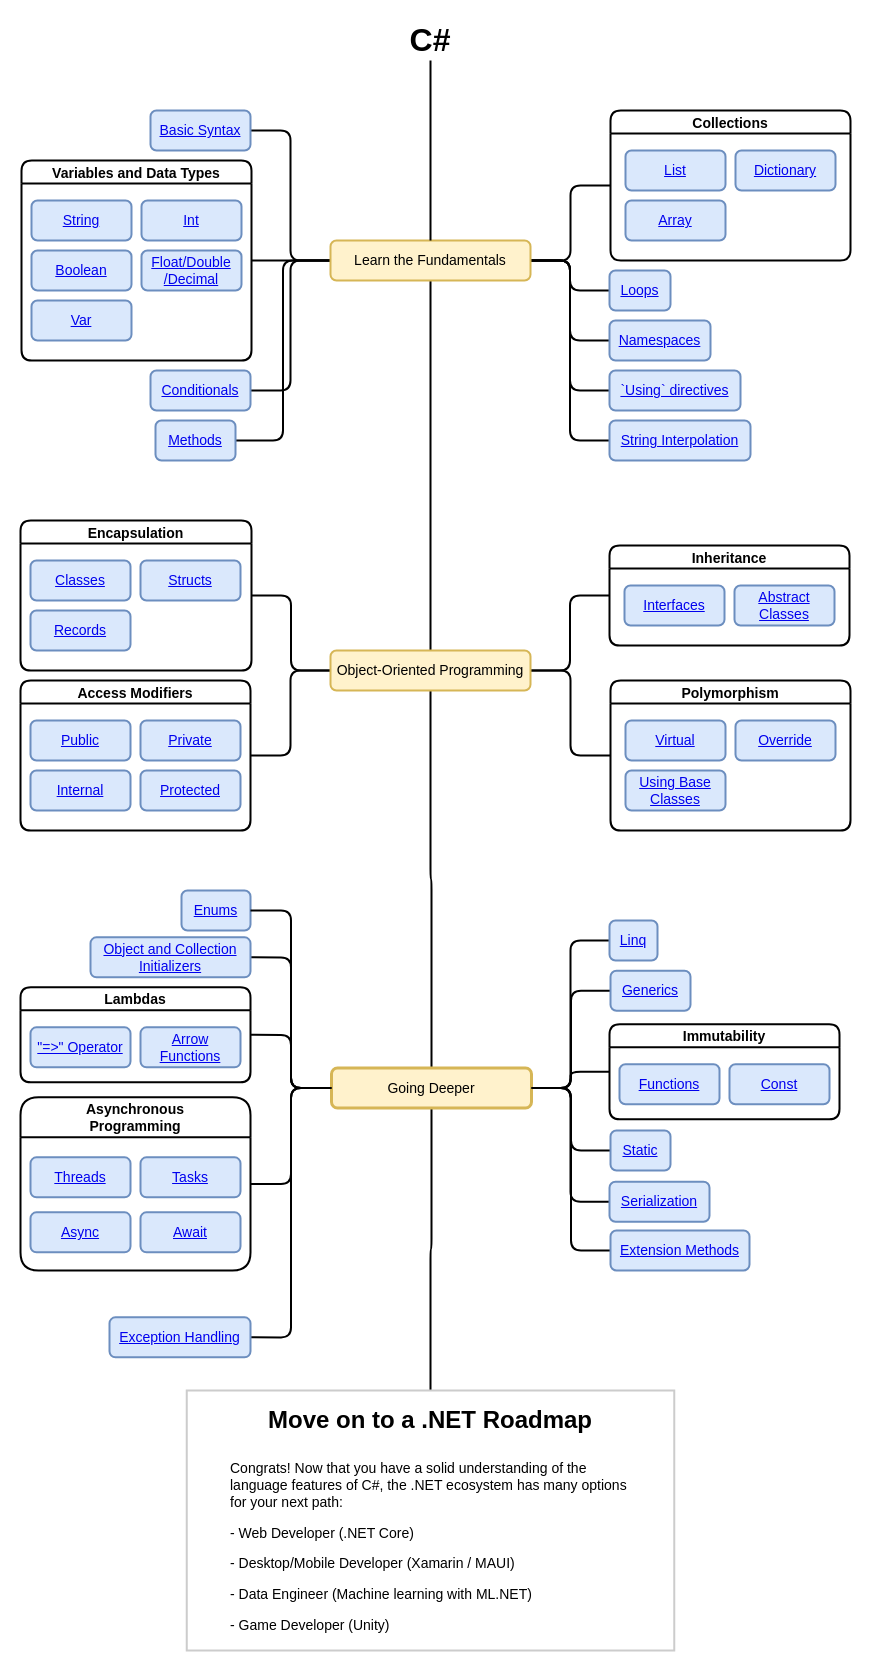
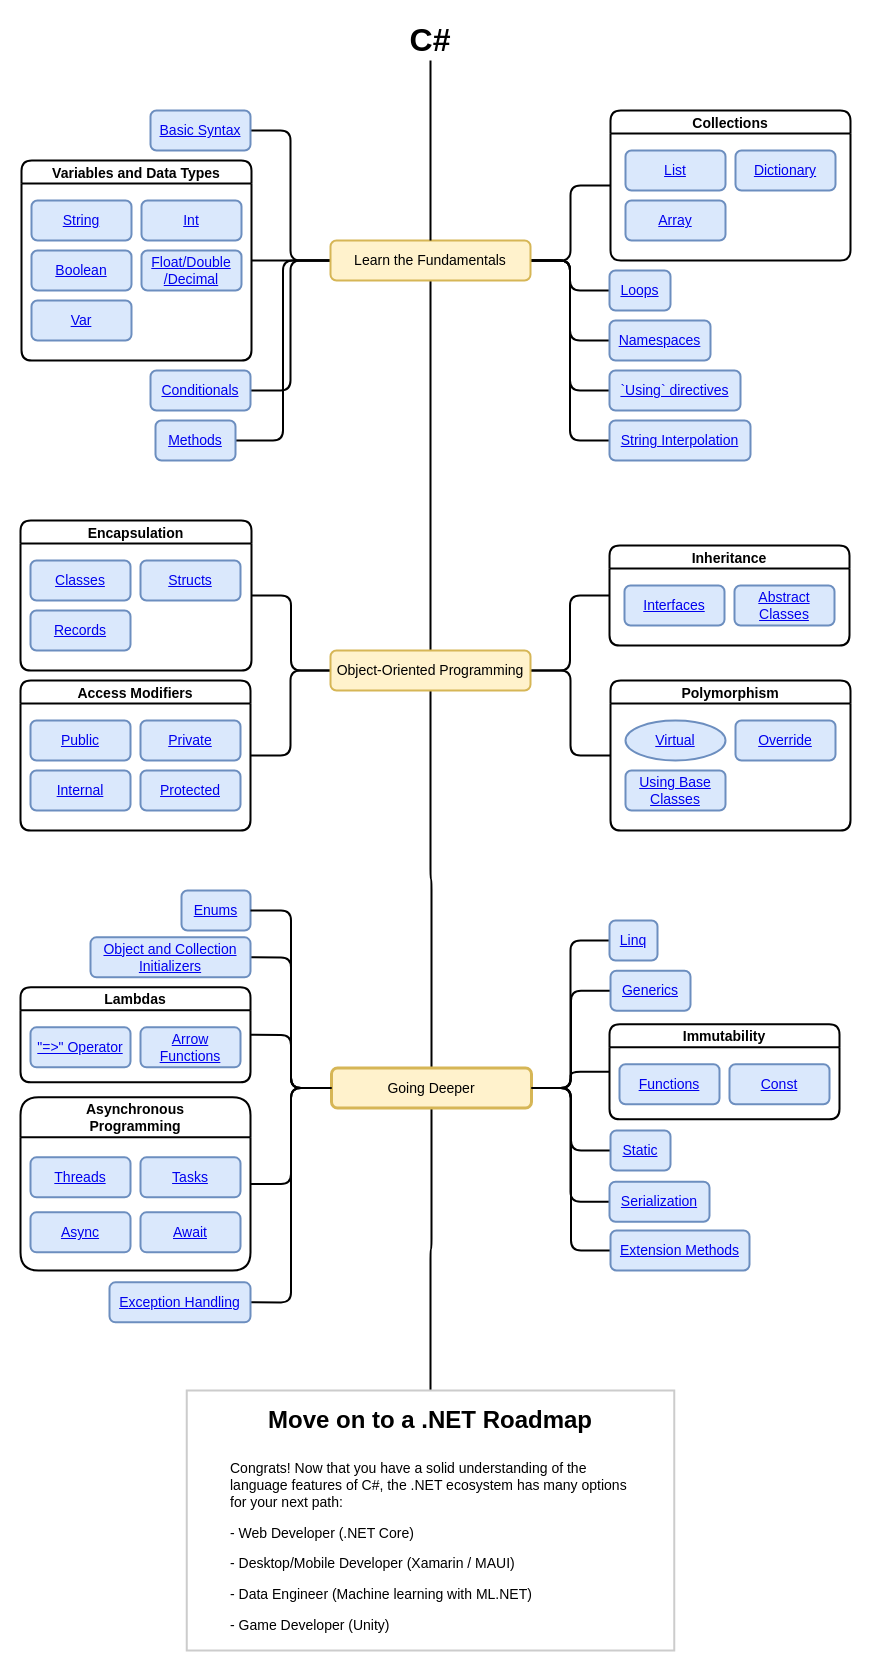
node "Virtual": shape rounded rectangle -> ellipse
node "Exception Handling": moved (180, 1337) -> (180, 1302)
